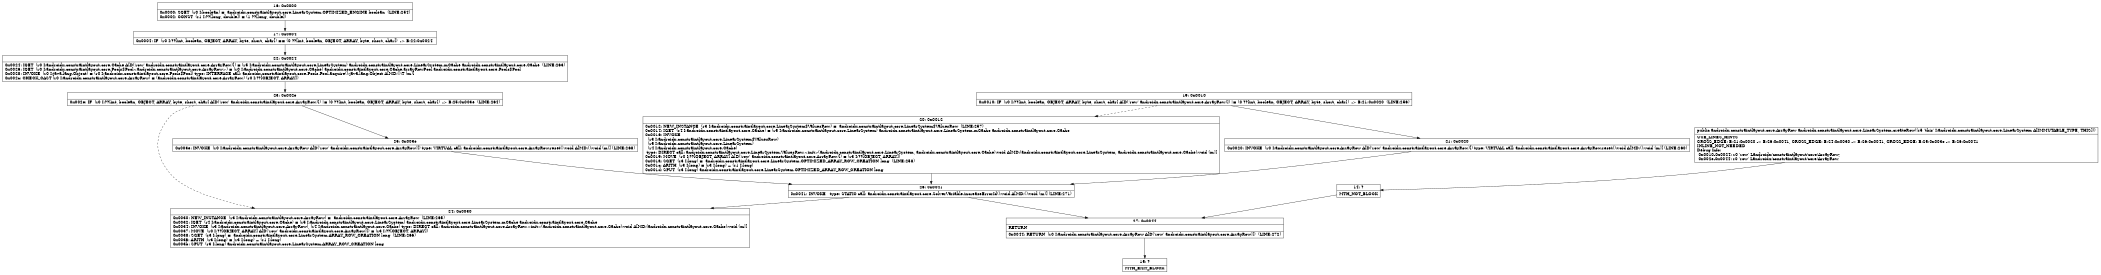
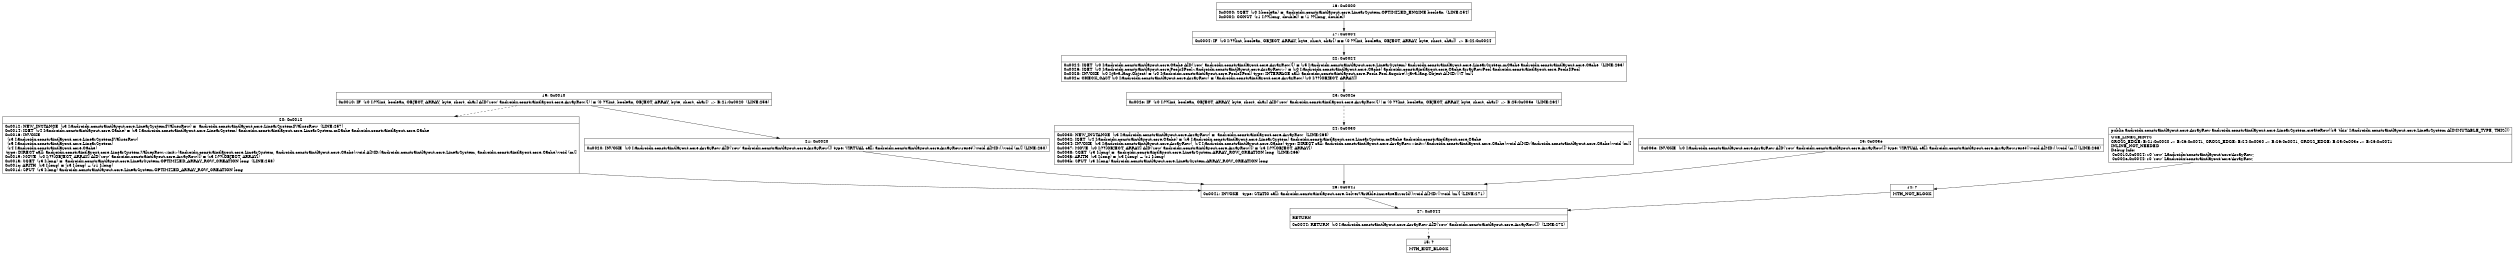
edge "23: 0x002e" -> "25: 0x003e": removed
edge "26: 0x0041" -> "24: 0x0030": reversed
edge "27: 0x0044" -> "15: ?": style solid -> dashed
